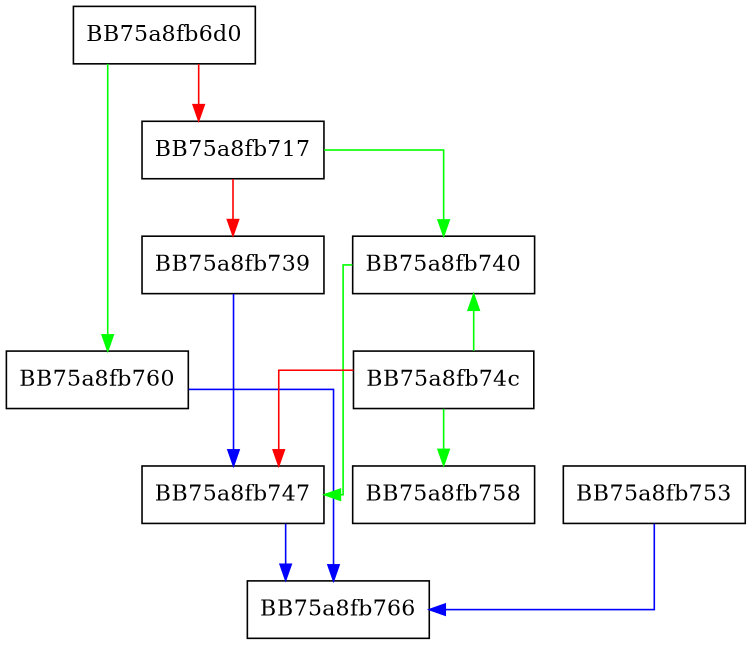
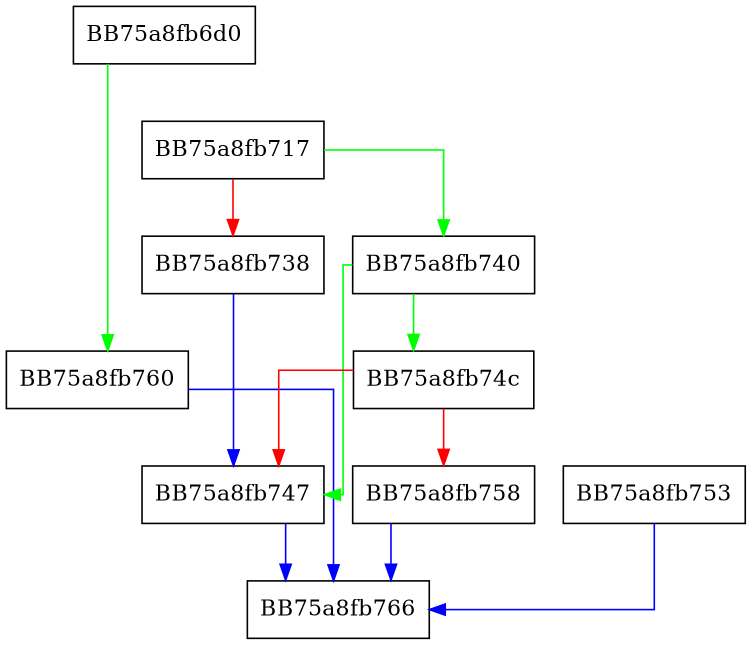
edge "BB75a8fb6d0" -> "BB75a8fb717": removed
node "BB75a8fb739": label "BB75a8fb739" -> "BB75a8fb738"
edge "BB75a8fb74c" -> "BB75a8fb740": reversed
edge "BB75a8fb74c" -> "BB75a8fb758": color green -> red
edge "BB75a8fb758" -> "BB75a8fb766": added
